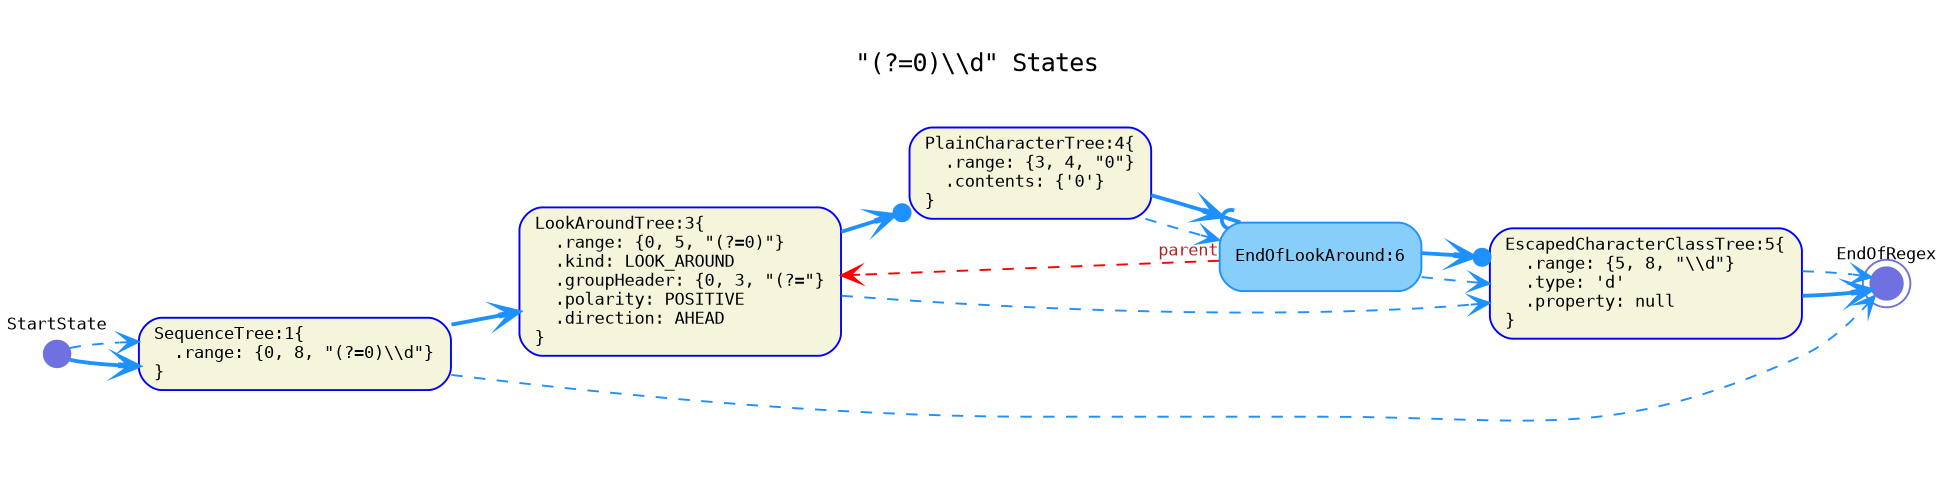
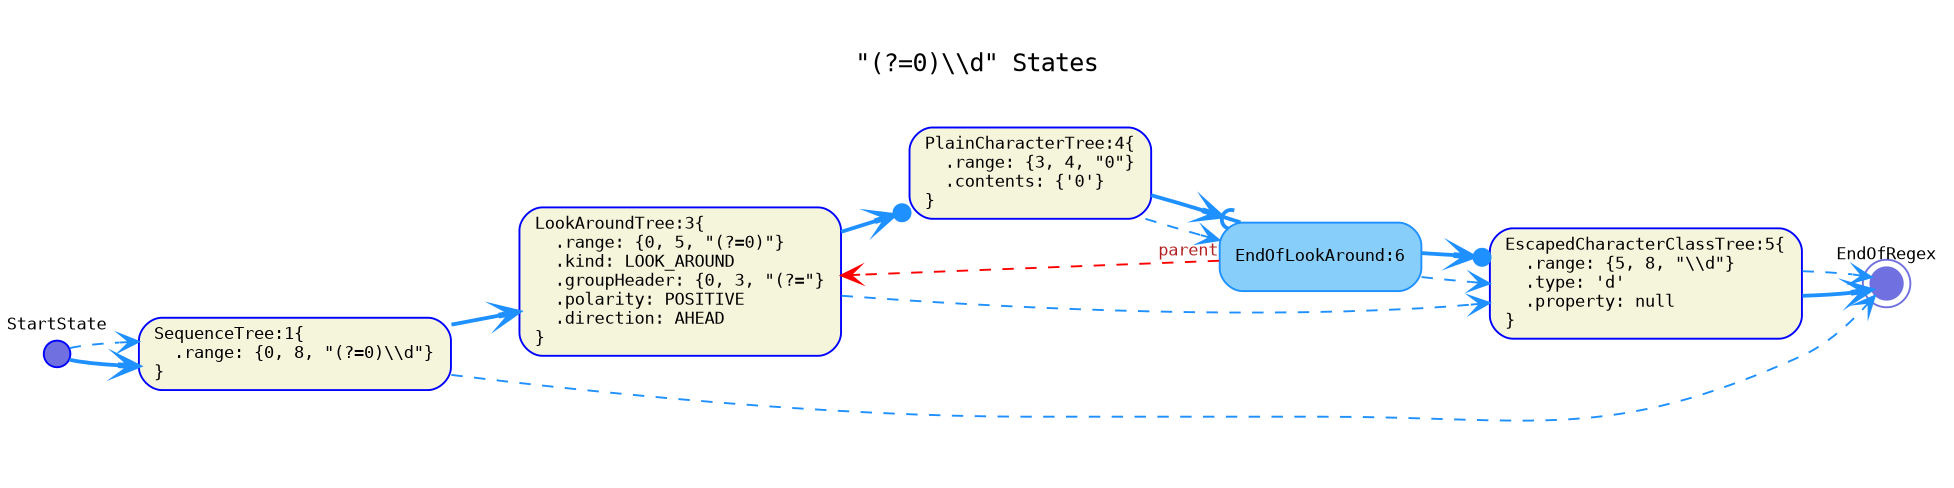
node "StartState": color #7070e0 -> Blue
